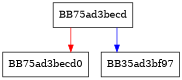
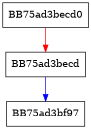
edge "BB75ad3becd" -> "BB75ad3becd0": reversed
node "BB35ad3bf97": label "BB35ad3bf97" -> "BB75ad3bf97"
